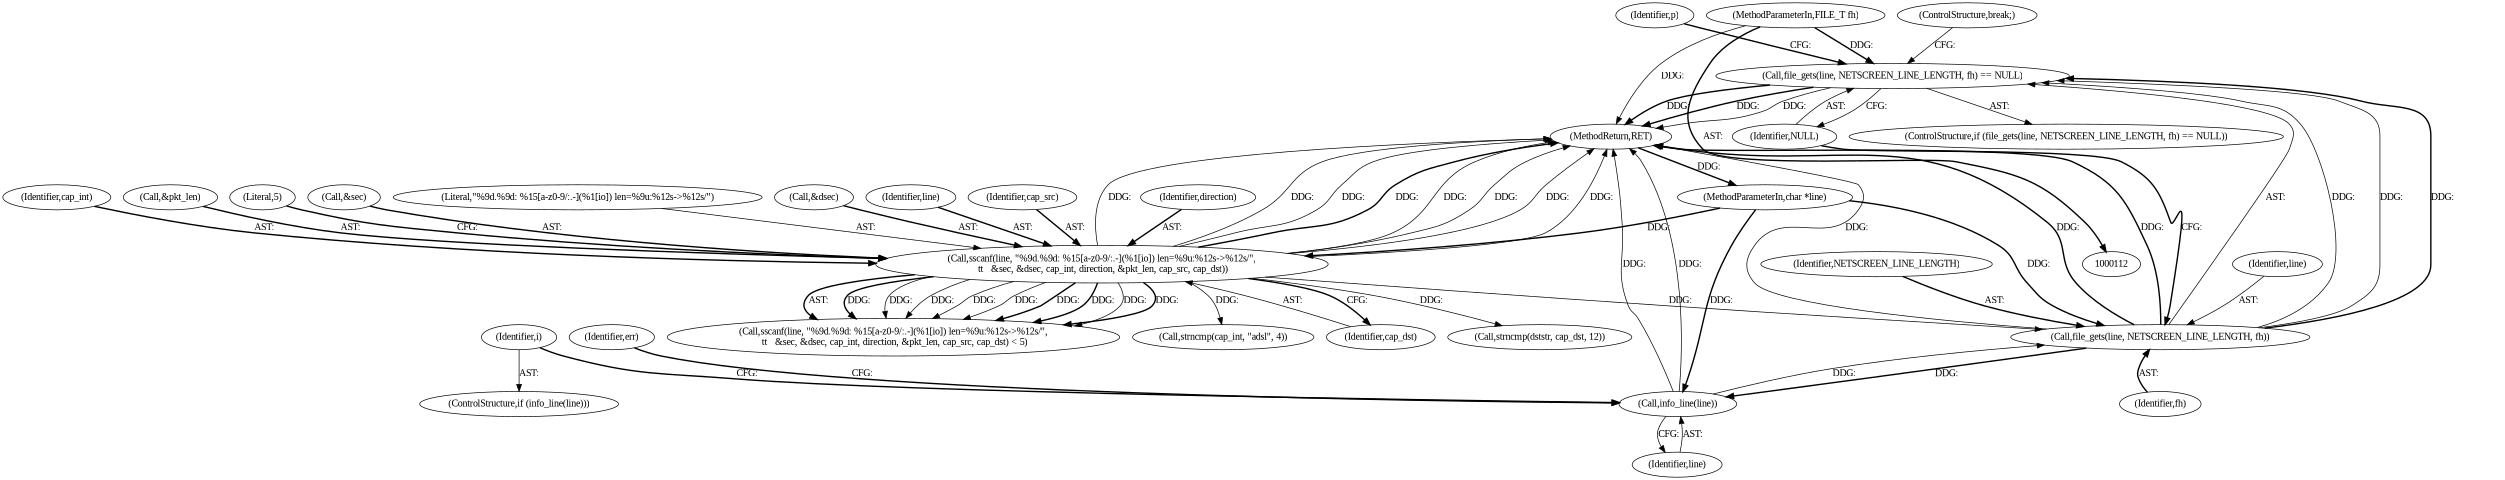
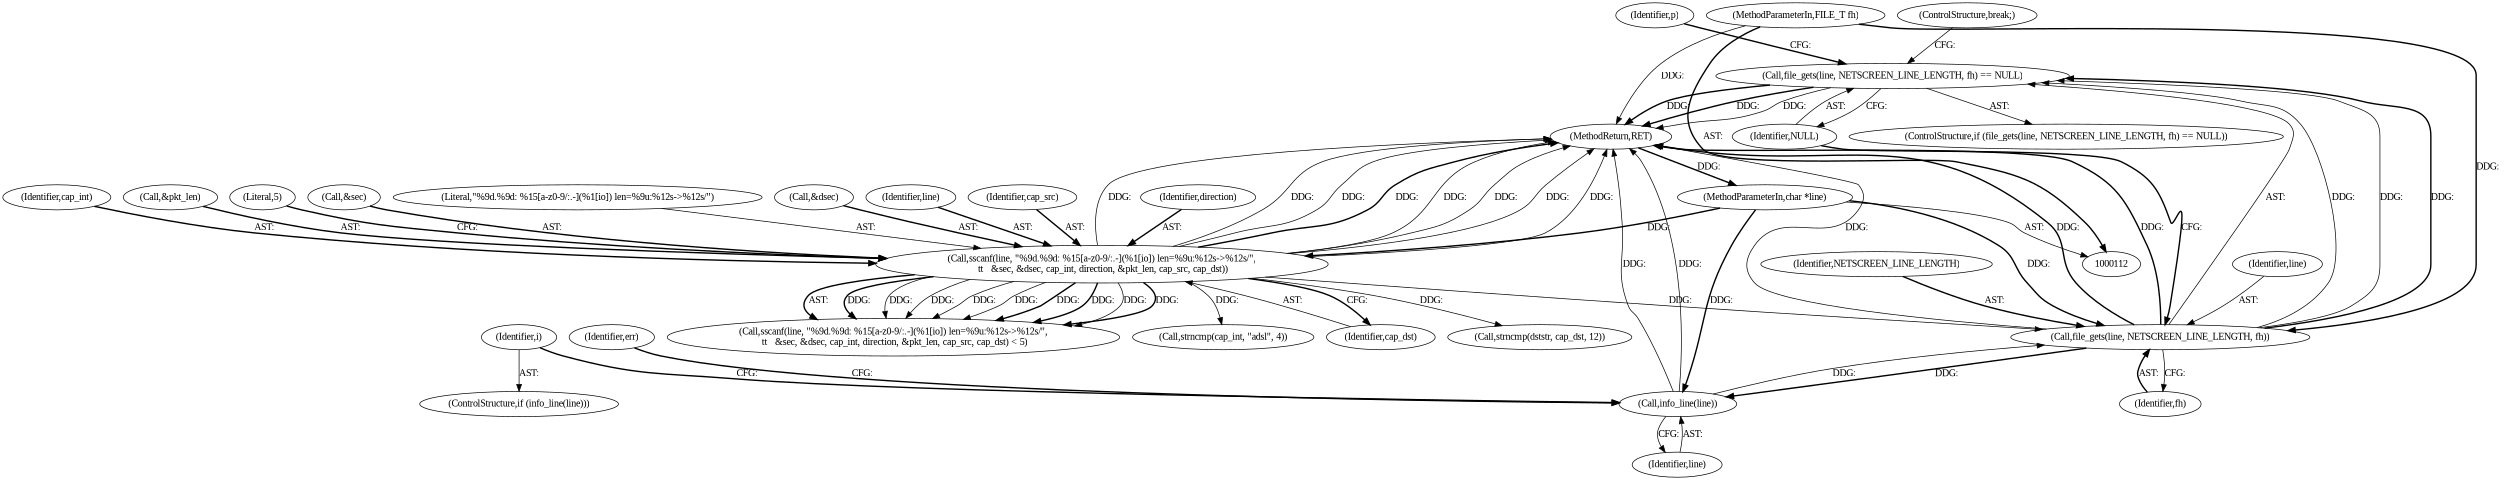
edge "(MethodParameterIn,FILE_T fh)" -> "(Call,file_gets(line, NETSCREEN_LINE_LENGTH, fh) == NULL)": now "(MethodParameterIn,FILE_T fh)" -> "(Call,file_gets(line, NETSCREEN_LINE_LENGTH, fh))"
edge "(MethodParameterIn,char *line)" -> "1000112": added, label "AST:"
edge "(Call,file_gets(line, NETSCREEN_LINE_LENGTH, fh))" -> "(Identifier,fh)": added, label "CFG:"
